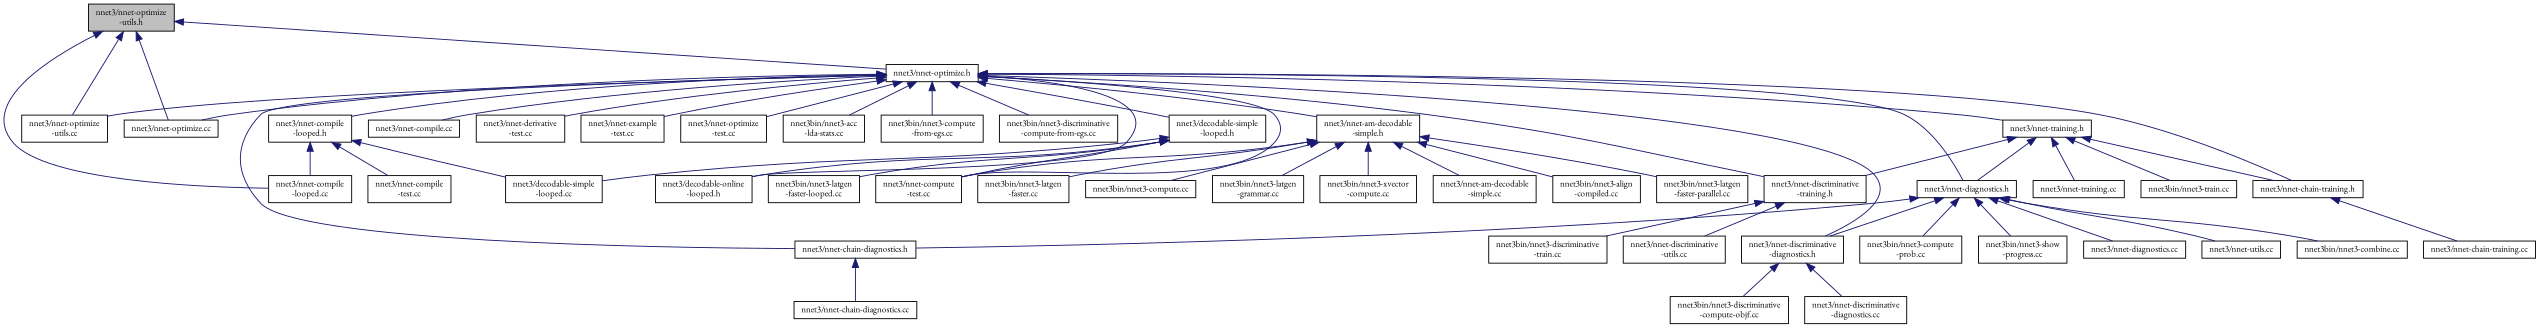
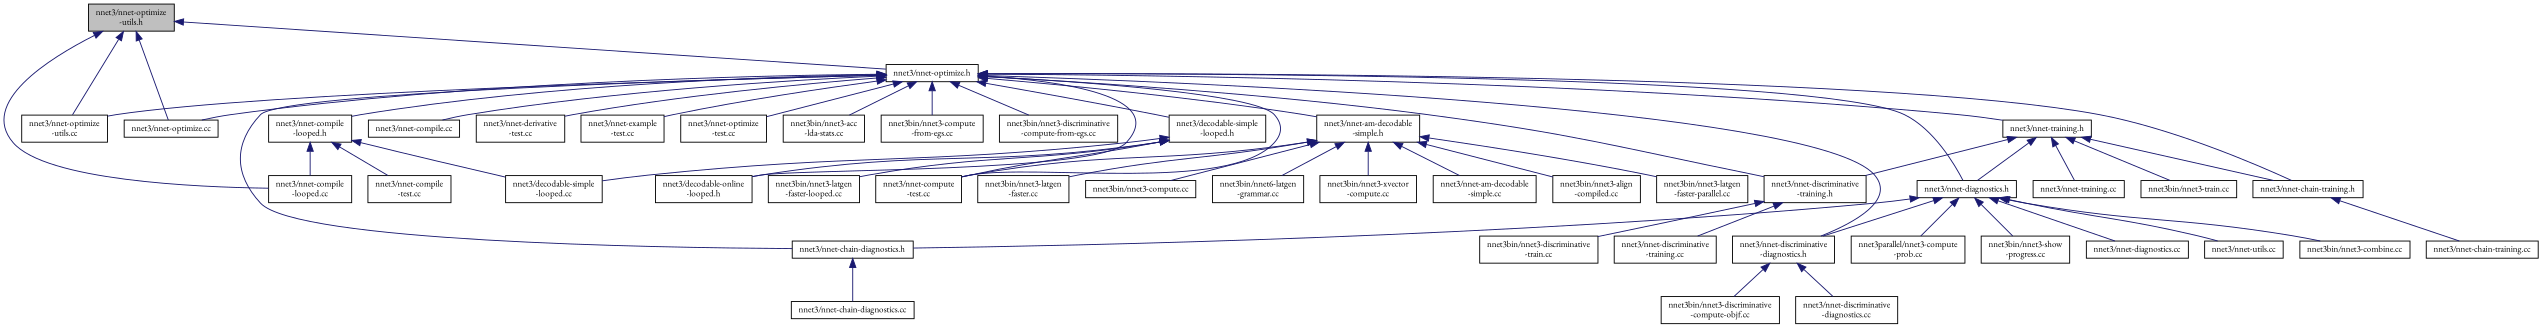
node "nnet3bin/nnet3-latgen -grammar.cc": label "nnet3bin/nnet3-latgen -grammar.cc" -> "nnet3bin/nnet6-latgen -grammar.cc"
node "nnet3/nnet-discriminative -utils.cc": label "nnet3/nnet-discriminative -utils.cc" -> "nnet3/nnet-discriminative -training.cc"
node "nnet3bin/nnet3-compute -prob.cc": label "nnet3bin/nnet3-compute -prob.cc" -> "nnet3parallel/nnet3-compute -prob.cc"
